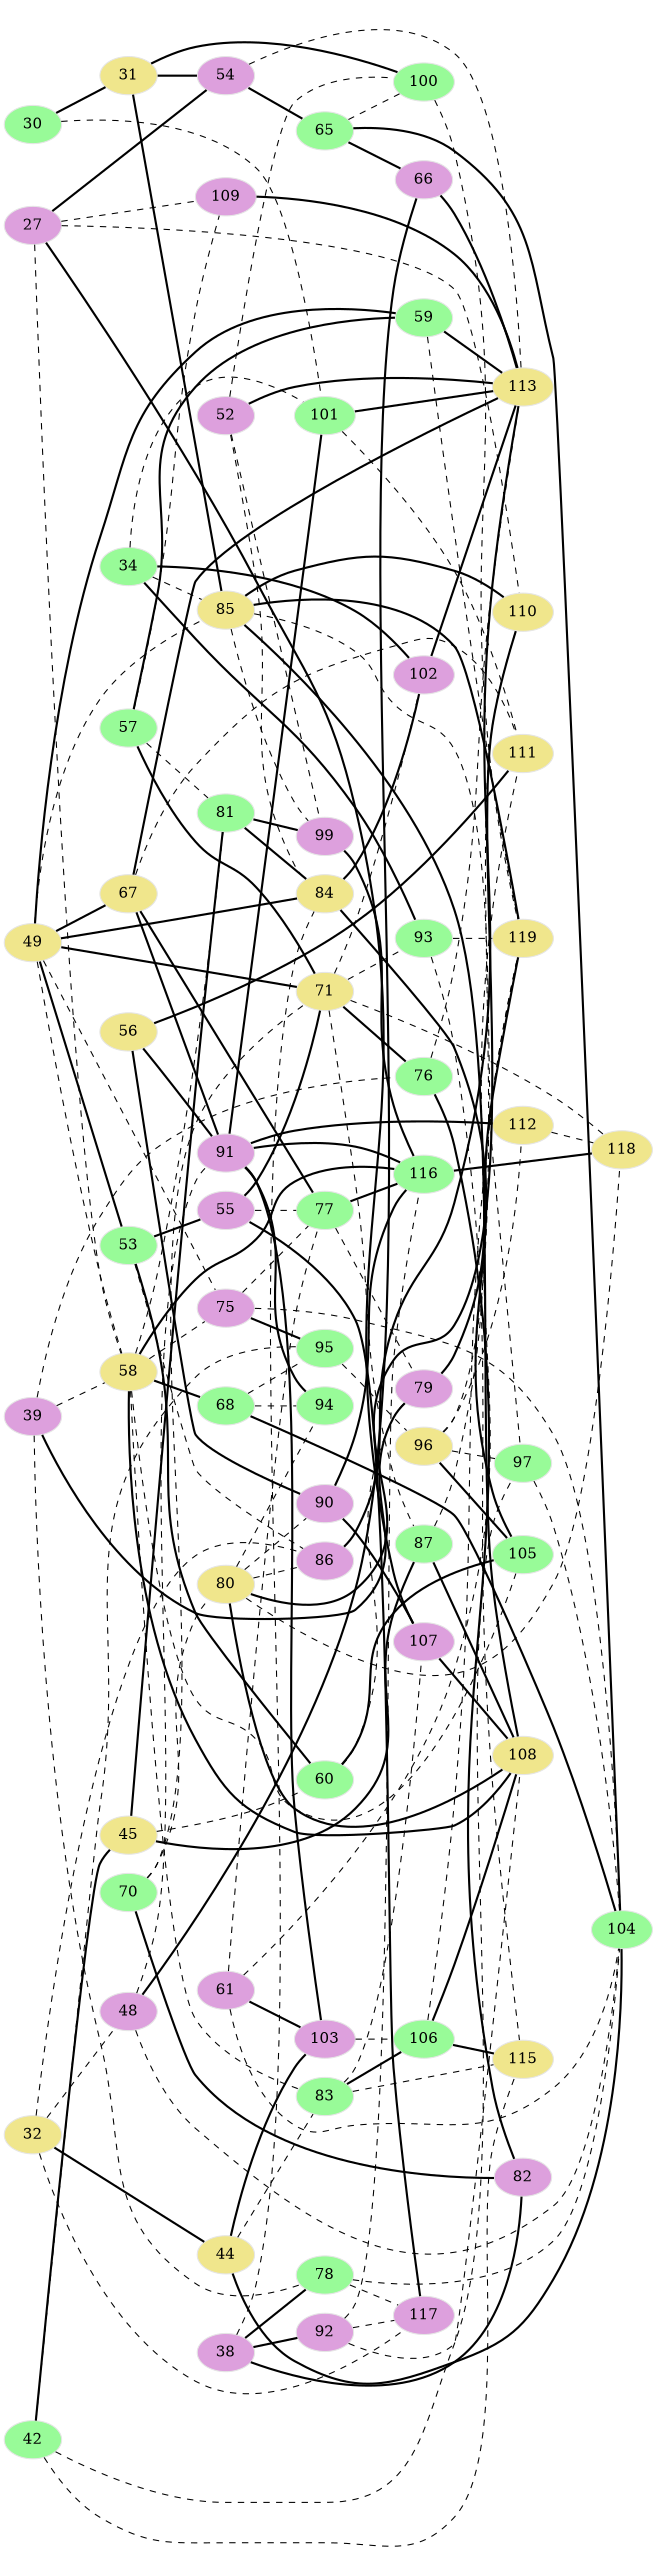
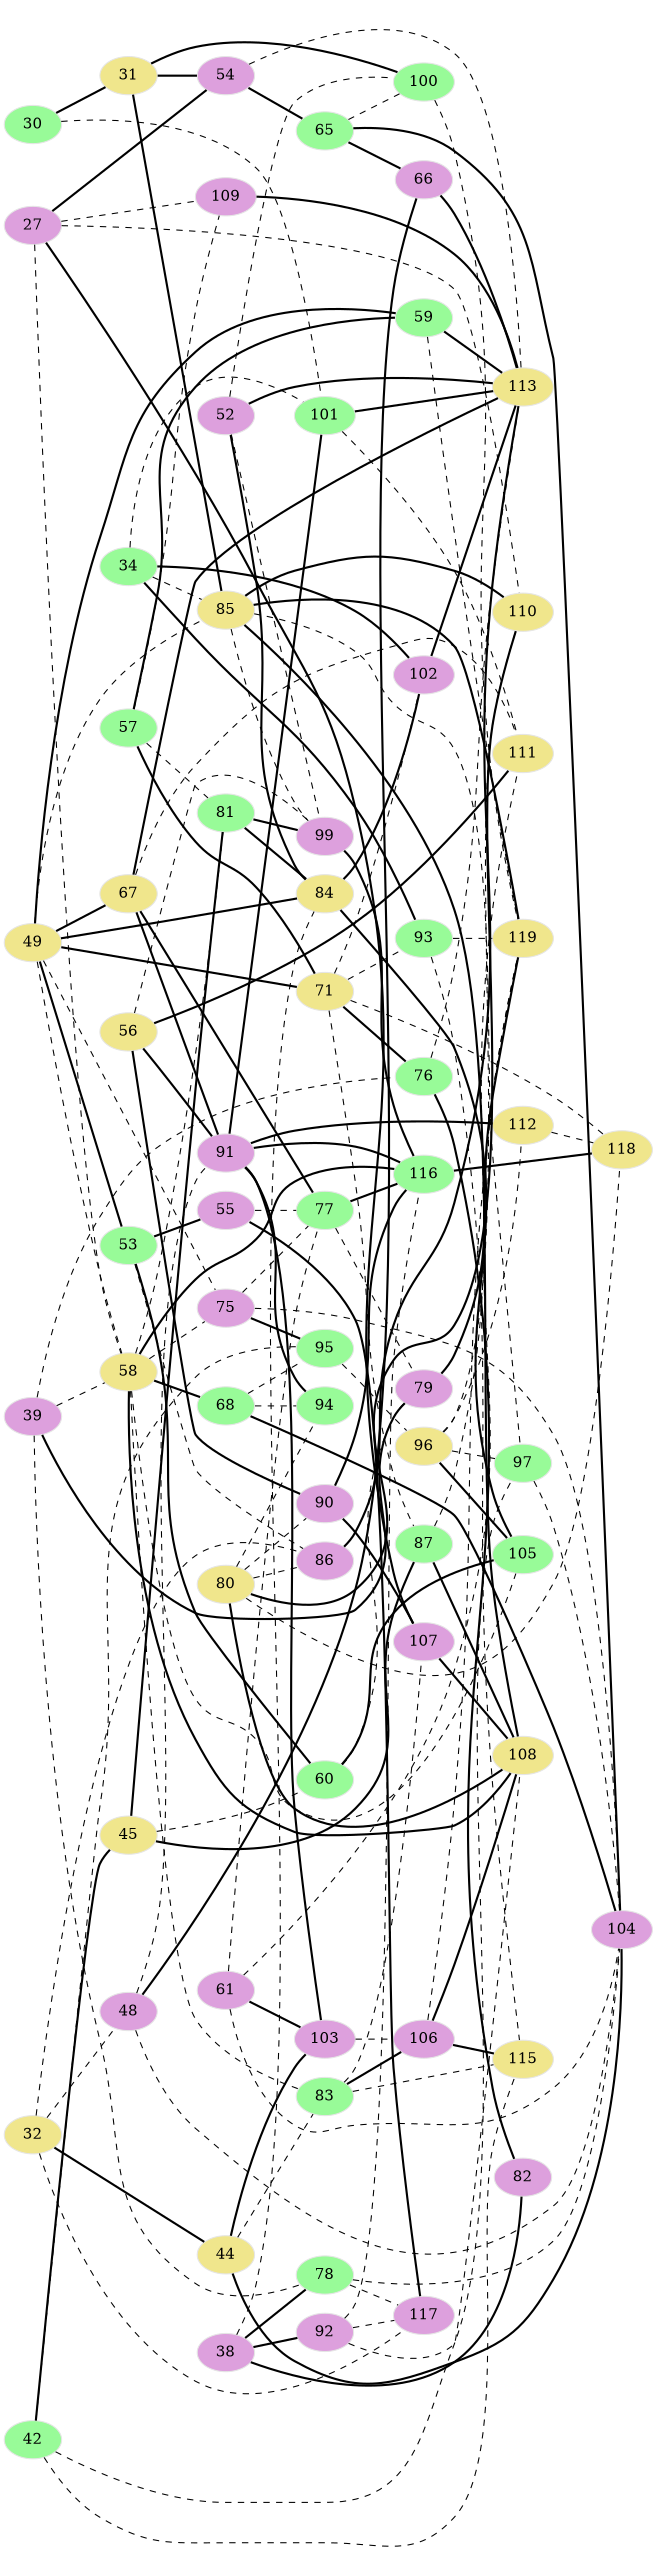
edge "52" -- "84": style dashed -> bold
edge "99" -- "56": added
edge "71" -- "55": removed
node "70": removed
node "104": fillcolor palegreen -> plum
node "106": fillcolor palegreen -> plum
